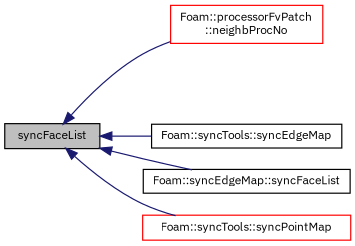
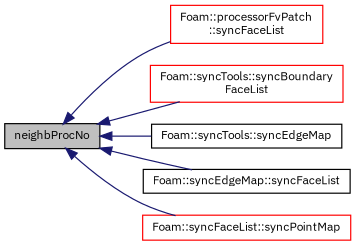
node "Foam::processorFvPatch ::neighbProcNo": label "Foam::processorFvPatch ::neighbProcNo" -> "Foam::processorFvPatch ::syncFaceList"
node "Foam::syncTools::syncBoundary FaceList": added
node "syncFaceList": label "syncFaceList" -> "neighbProcNo"
node "Foam::syncTools::syncPointMap": label "Foam::syncTools::syncPointMap" -> "Foam::syncFaceList::syncPointMap"
